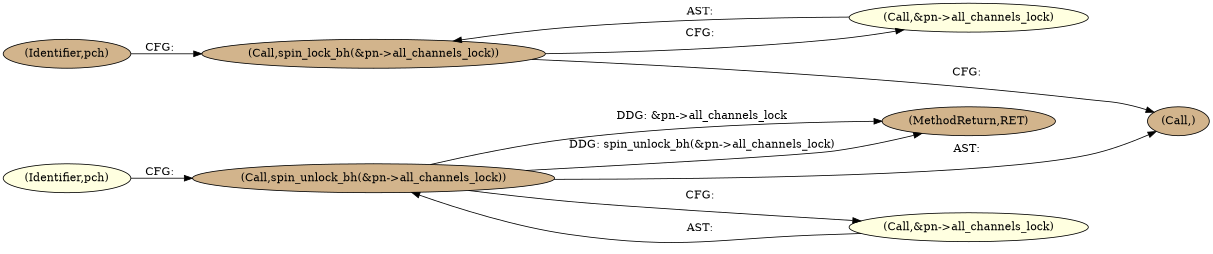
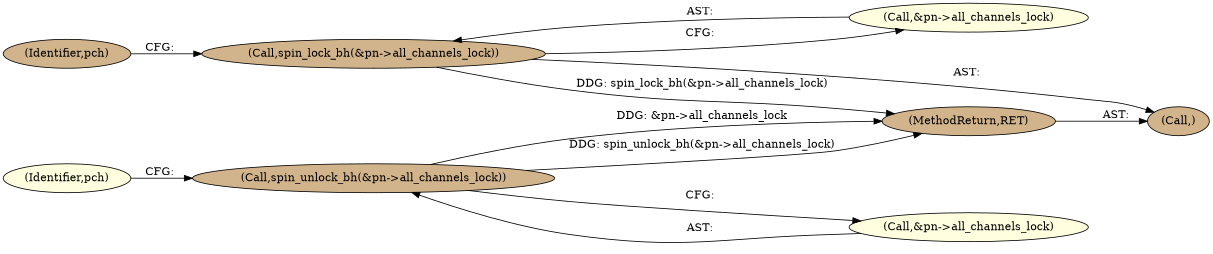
edge "(Call,spin_lock_bh(&pn->all_channels_lock))" -> "(Call,)": label "CFG: " -> "AST: "
edge "(Call,spin_lock_bh(&pn->all_channels_lock))" -> "(MethodReturn,RET)": added, label "DDG: spin_lock_bh(&pn->all_channels_lock)"
edge "(Call,spin_unlock_bh(&pn->all_channels_lock))" -> "(Call,)": now "(MethodReturn,RET)" -> "(Call,)"
